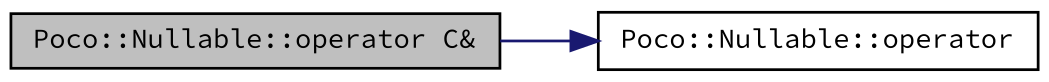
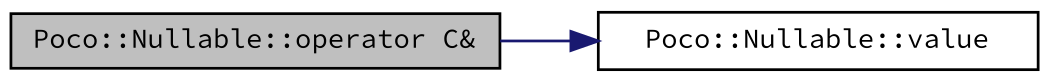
node "Poco::Nullable::operator": label "Poco::Nullable::operator" -> "Poco::Nullable::value"
